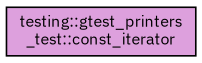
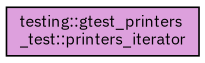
node "testing::gtest_printers _test::const_iterator": label "testing::gtest_printers _test::const_iterator" -> "testing::gtest_printers _test::printers_iterator"
